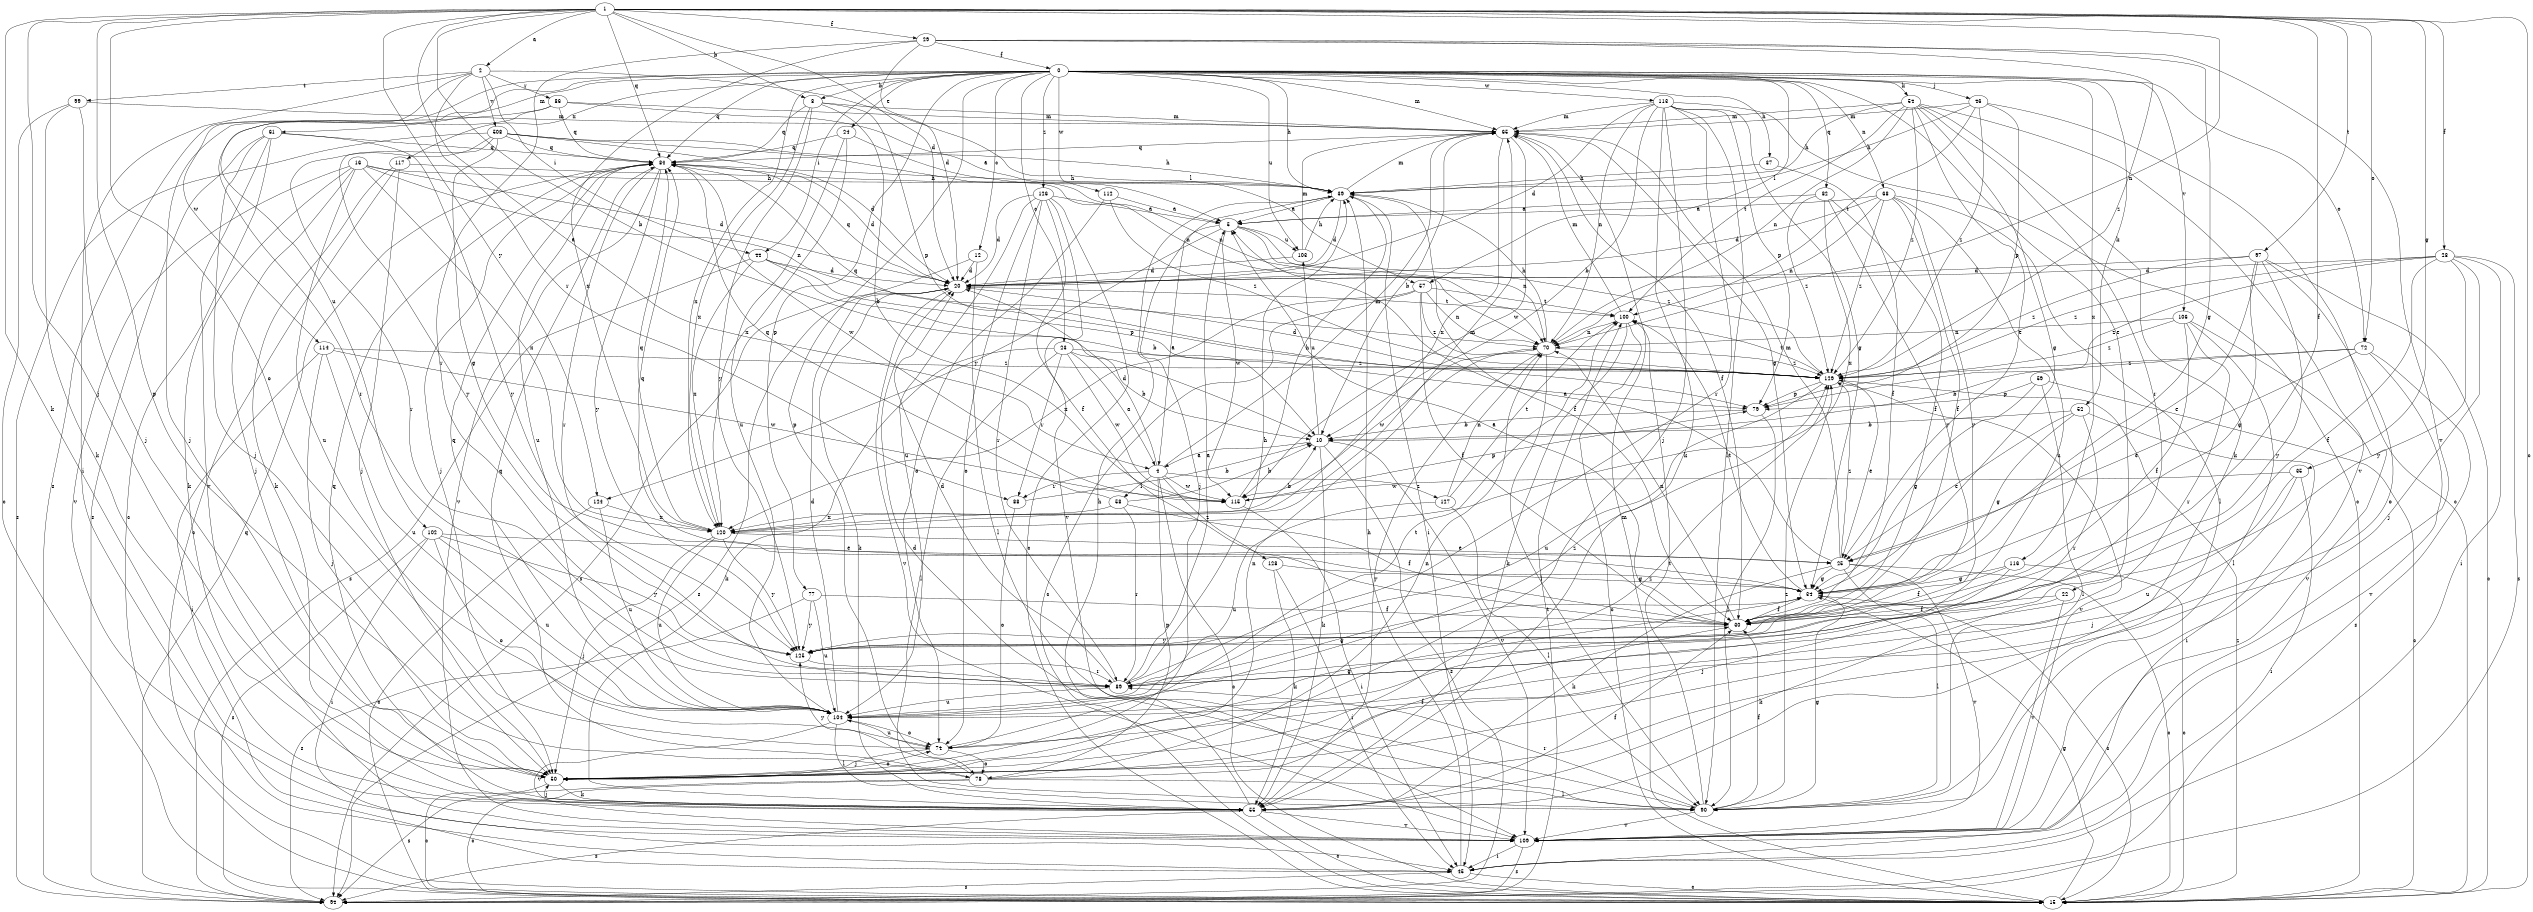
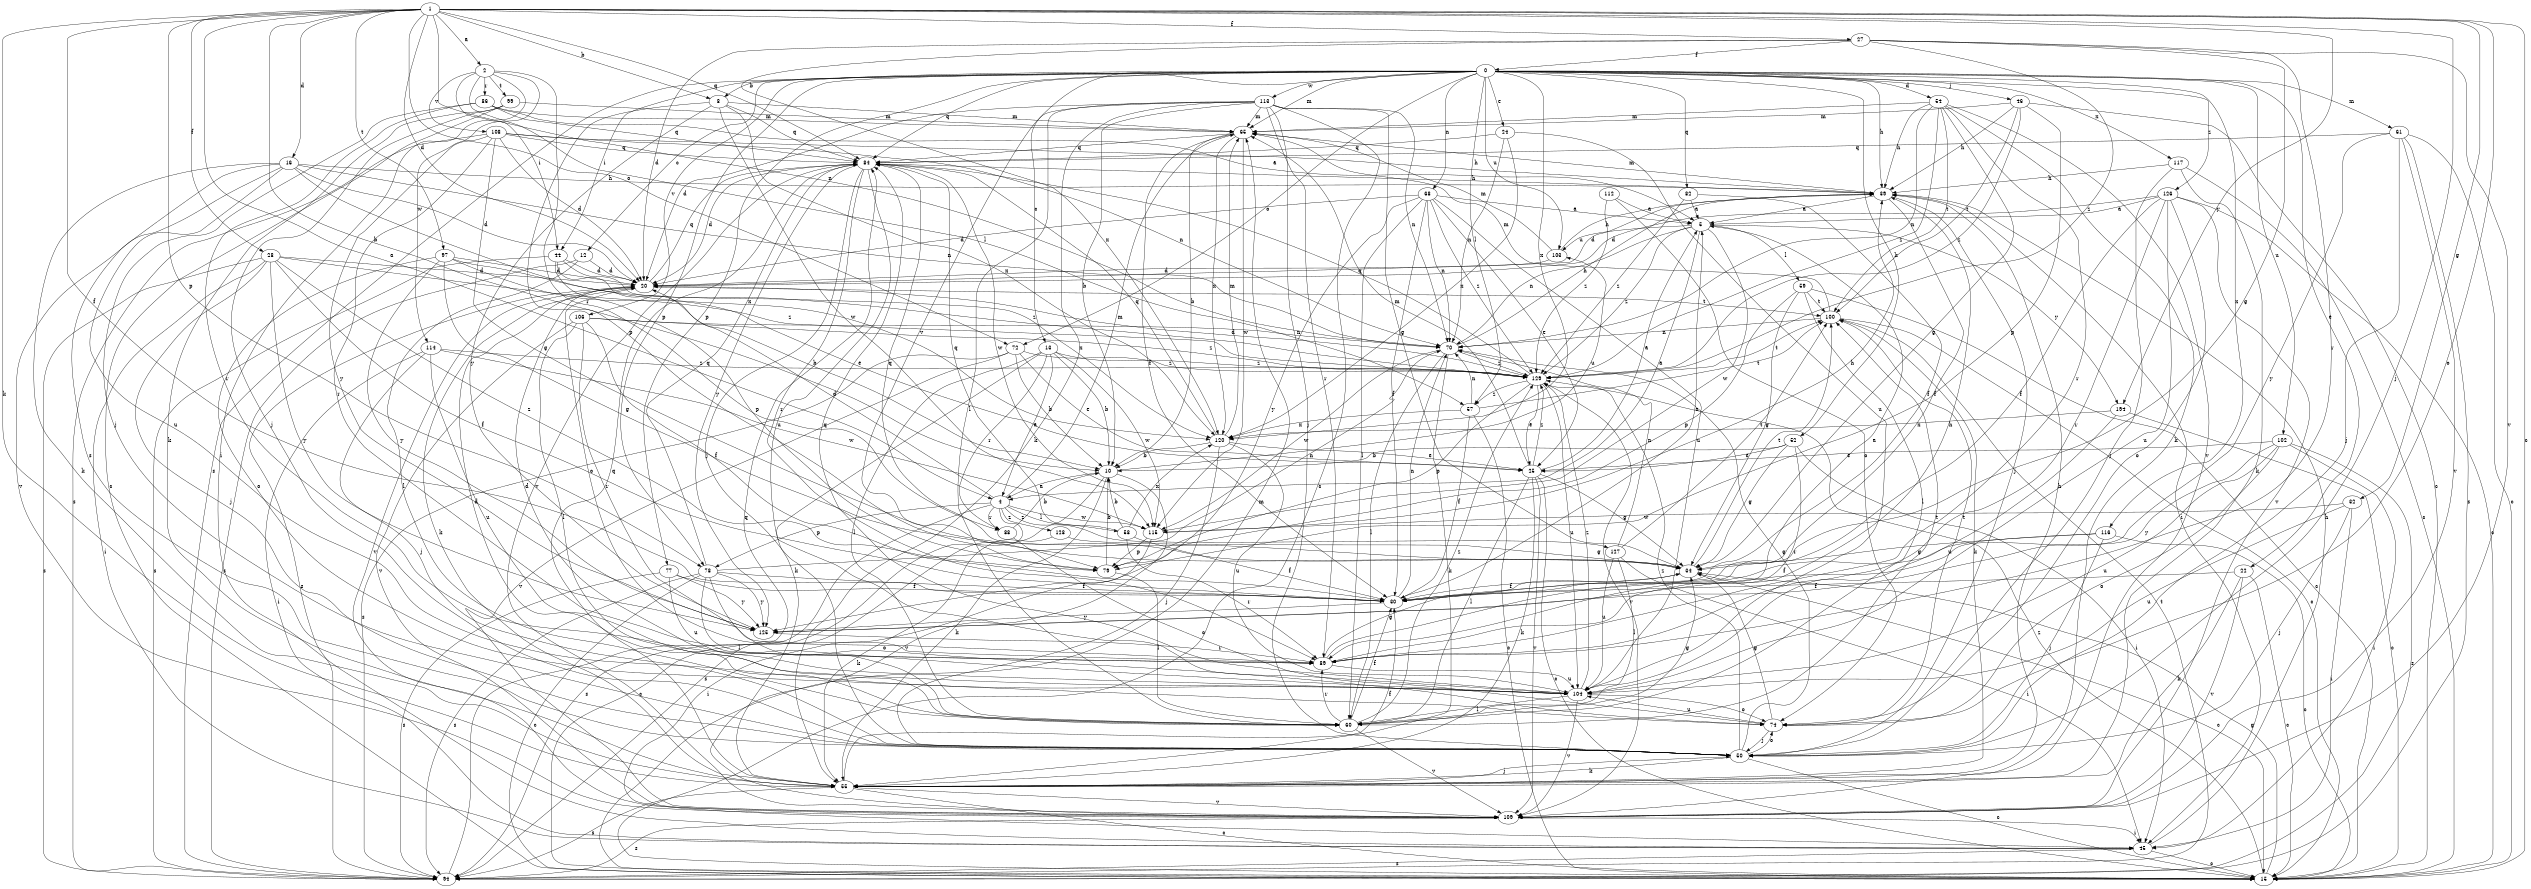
edge "1" -> "16": added, label "d"
node "29": label "29" -> "27"
edge "0" -> "54": label "k" -> "d"
node "508": label "508" -> "108"
edge "0" -> "112": removed, label "w"
node "37": removed
edge "5" -> "59": added, label "l"
edge "113" -> "79": label "p" -> "v"
edge "65" -> "34": removed, label "g"
edge "59" -> "100": added, label "t"
edge "8" -> "115": label "b" -> "w"
edge "54" -> "25": now "68" -> "25"
node "23": label "23" -> "13"
edge "57" -> "129": reversed
edge "16" -> "50": label "j" -> "s"
node "35": label "35" -> "32"
edge "89" -> "20": label "d" -> "o"
node "124": label "124" -> "194"
edge "82" -> "120": removed, label "x"
edge "50" -> "70": label "n" -> "g"
edge "70" -> "55": label "y" -> "k"
edge "120" -> "125": removed, label "y"
edge "82" -> "125": removed, label "y"
edge "4" -> "94": added, label "s"
edge "128" -> "45": now "127" -> "45"
edge "97" -> "15": now "22" -> "15"
edge "74" -> "78": reversed
node "90": label "90" -> "60"
